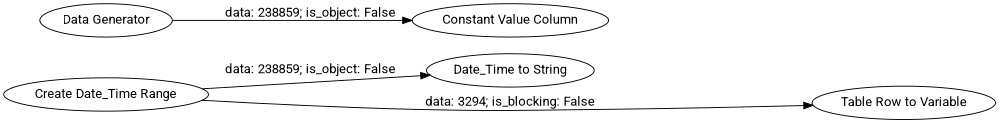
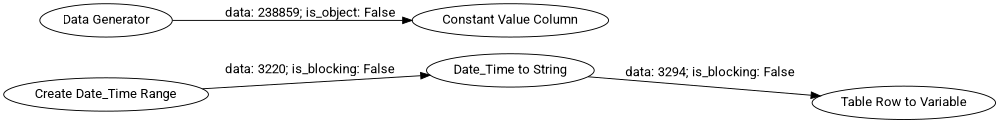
edge "Create Date_Time Range" -> "Date_Time to String": label "data: 238859; is_object: False" -> "data: 3220; is_blocking: False"
edge "Create Date_Time Range" -> "Table Row to Variable": now "Date_Time to String" -> "Table Row to Variable"
